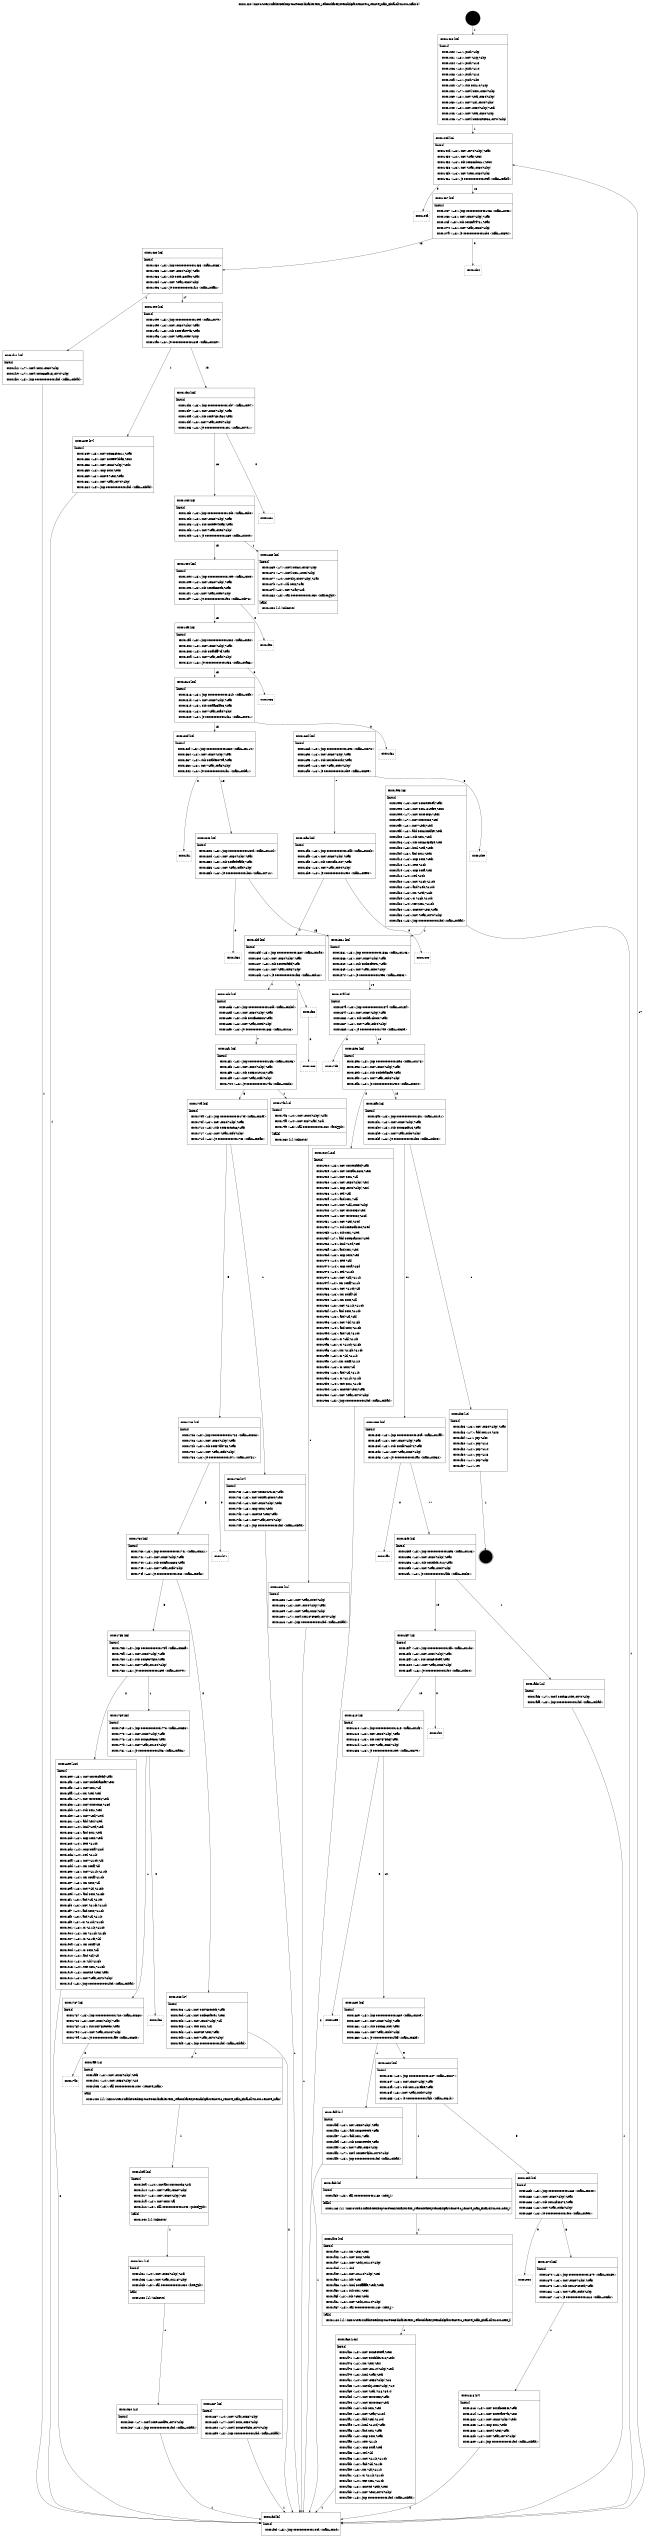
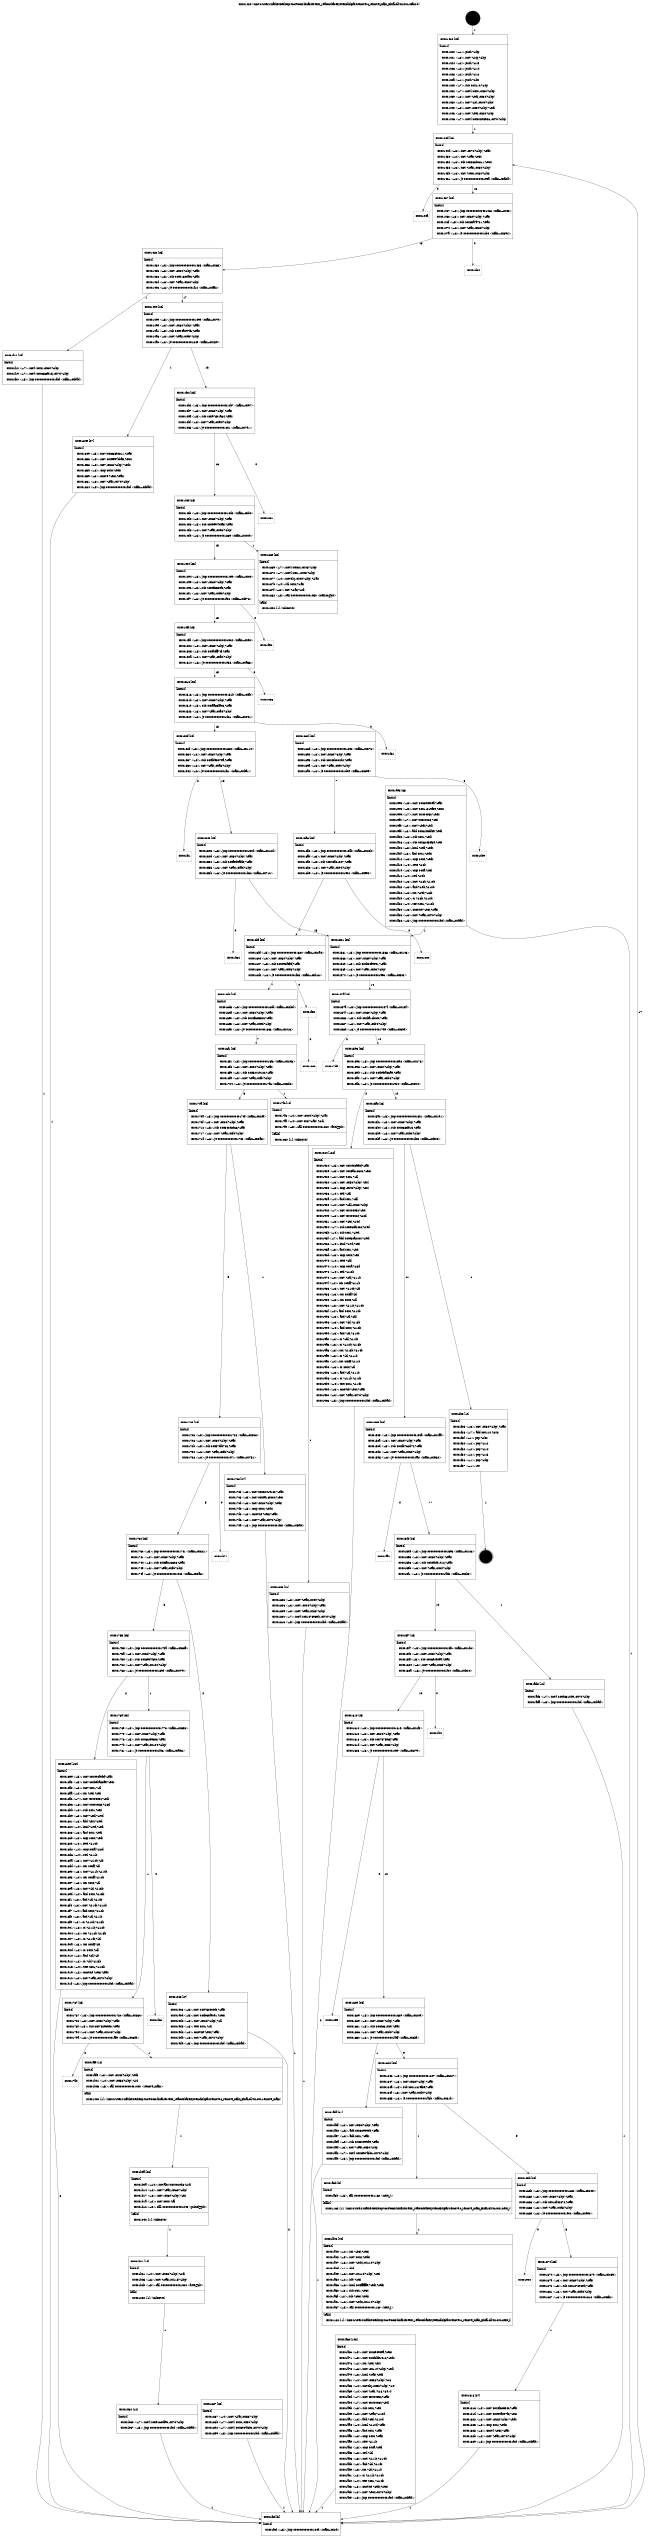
edge "0x4019c8 [27]" -> "0x401afe [12]": now "0x401787 [25]" -> "0x401afe [12]"
edge "0x401a40 [44]" -> "0x401a6c [103]": removed, label "1"
